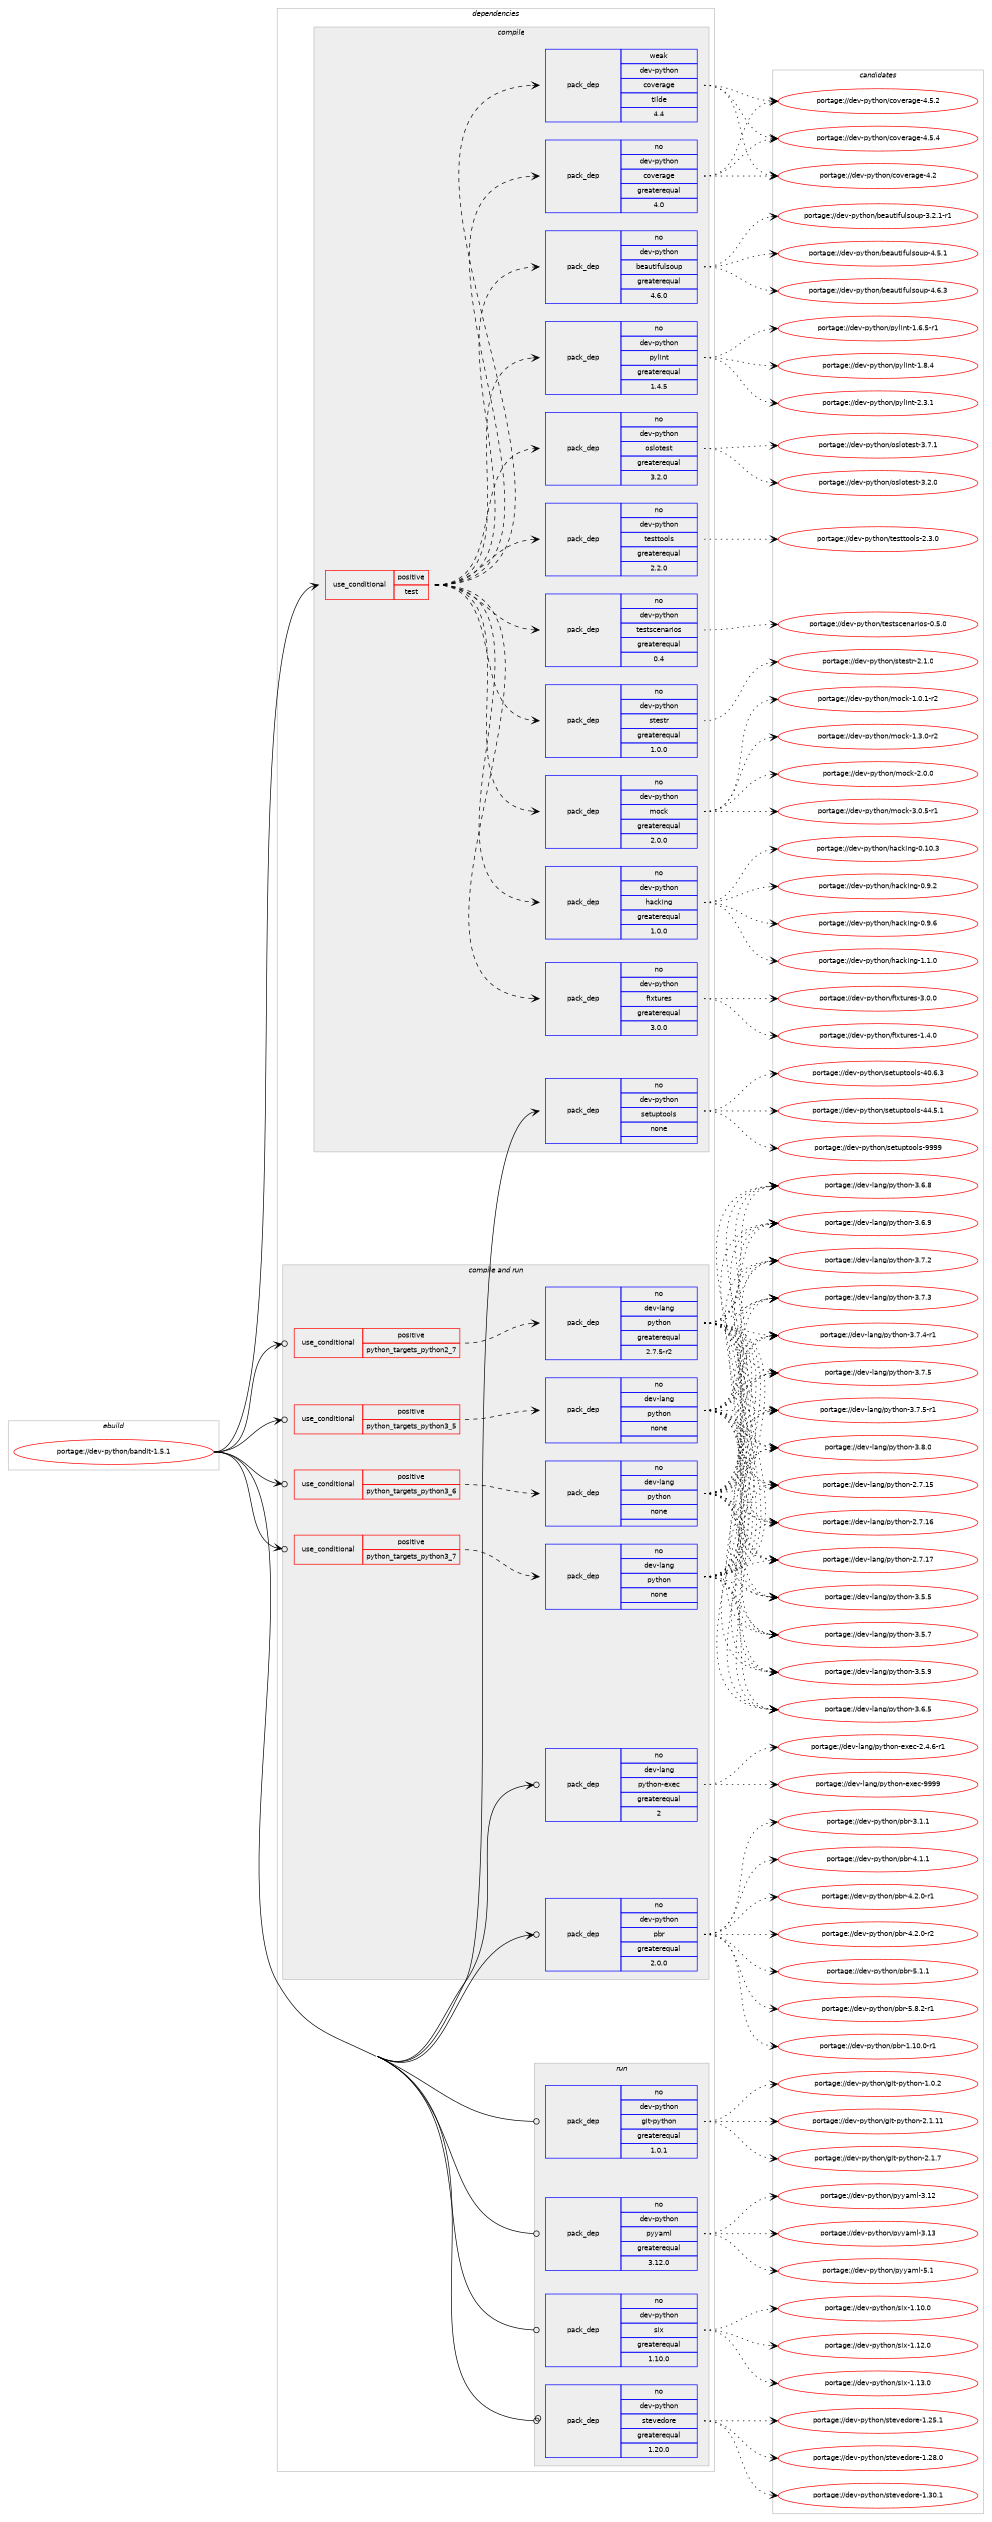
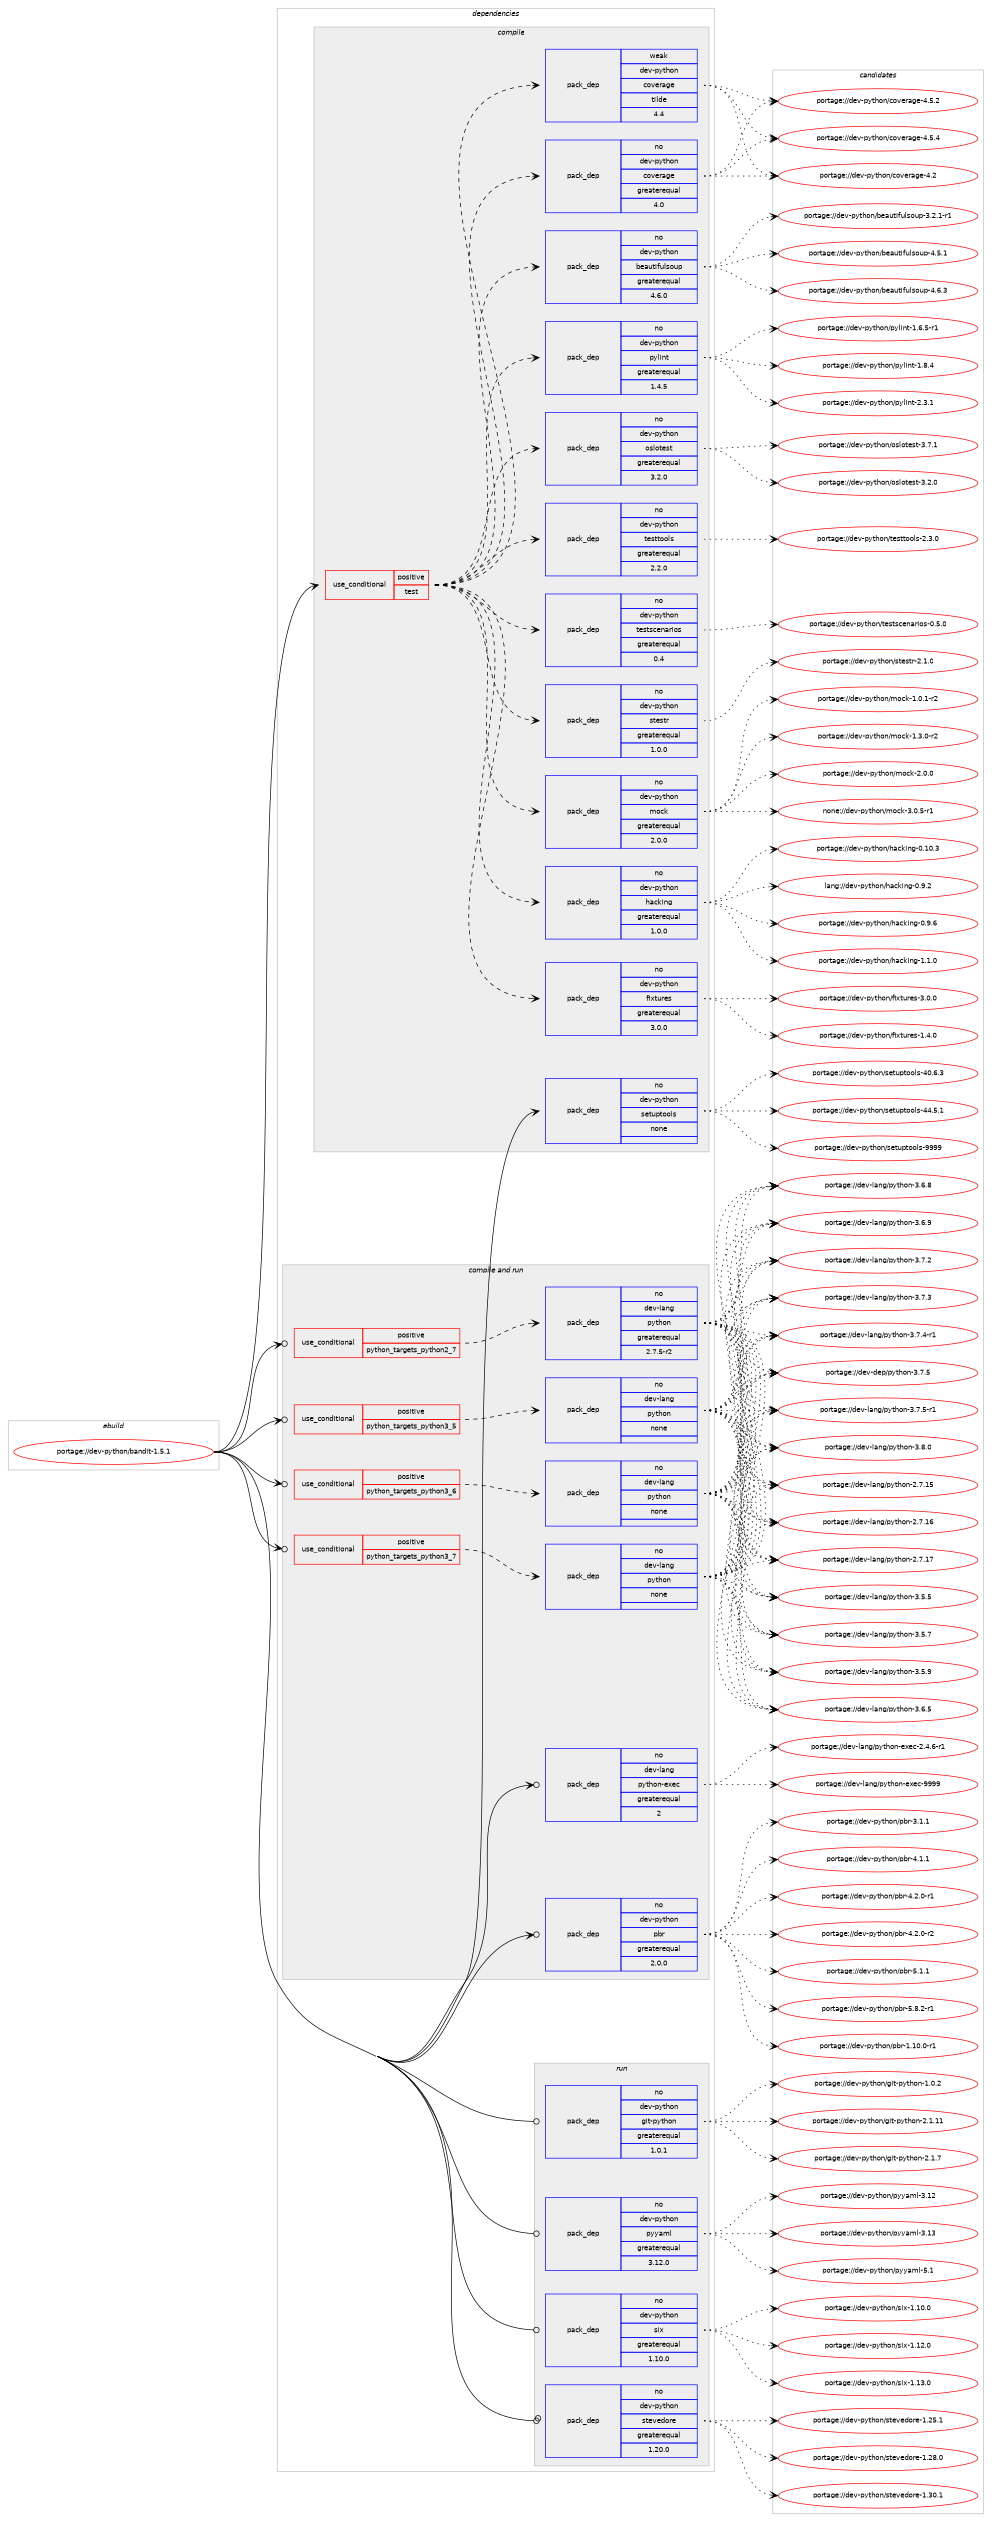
node "portage://dev-python/mock-3.0.5-r1": label "portage://dev-python/mock-3.0.5-r1" -> "none://dev-python/mock-3.0.5-r1"
node "portage://dev-python/hacking-0.9.2": label "portage://dev-python/hacking-0.9.2" -> "lang://dev-python/hacking-0.9.2"
node "portage://dev-lang/python-3.7.5": label "portage://dev-lang/python-3.7.5" -> "portage://dev-dep/python-3.7.5"
